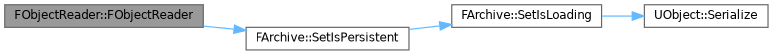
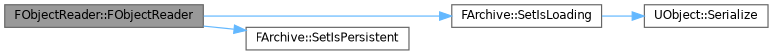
edge "FArchive::SetIsPersistent" -> "FArchive::SetIsLoading": now "FObjectReader::FObjectReader" -> "FArchive::SetIsLoading"
